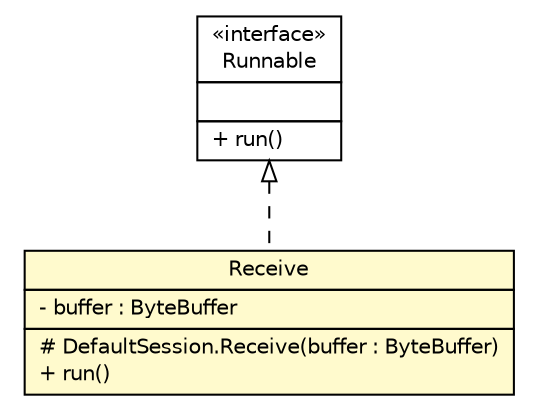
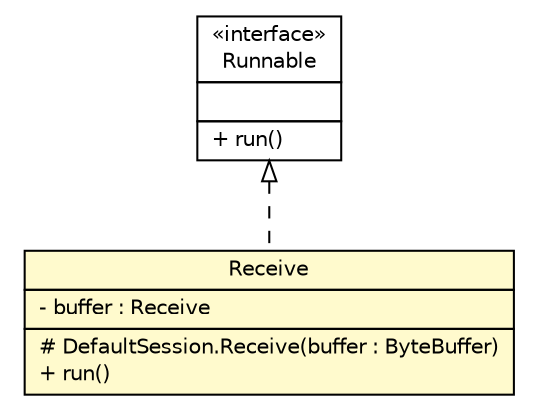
node "Receive": text "- buffer : ByteBuffer" -> "- buffer : Receive"
